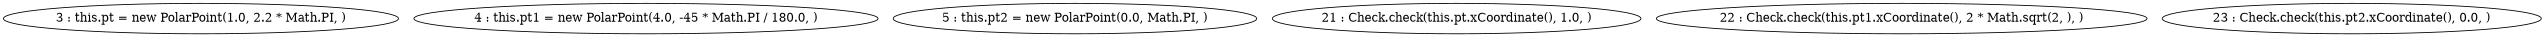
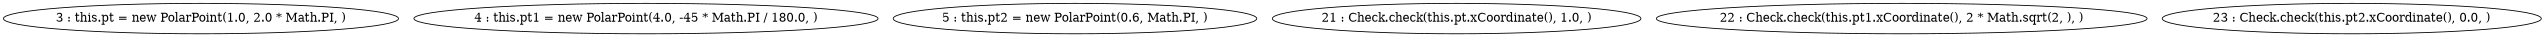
node "3 : this.pt = new PolarPoint(1.0, 2.2 * Math.PI, )": label "3 : this.pt = new PolarPoint(1.0, 2.2 * Math.PI, )" -> "3 : this.pt = new PolarPoint(1.0, 2.0 * Math.PI, )"
node "5 : this.pt2 = new PolarPoint(0.0, Math.PI, )": label "5 : this.pt2 = new PolarPoint(0.0, Math.PI, )" -> "5 : this.pt2 = new PolarPoint(0.6, Math.PI, )"
